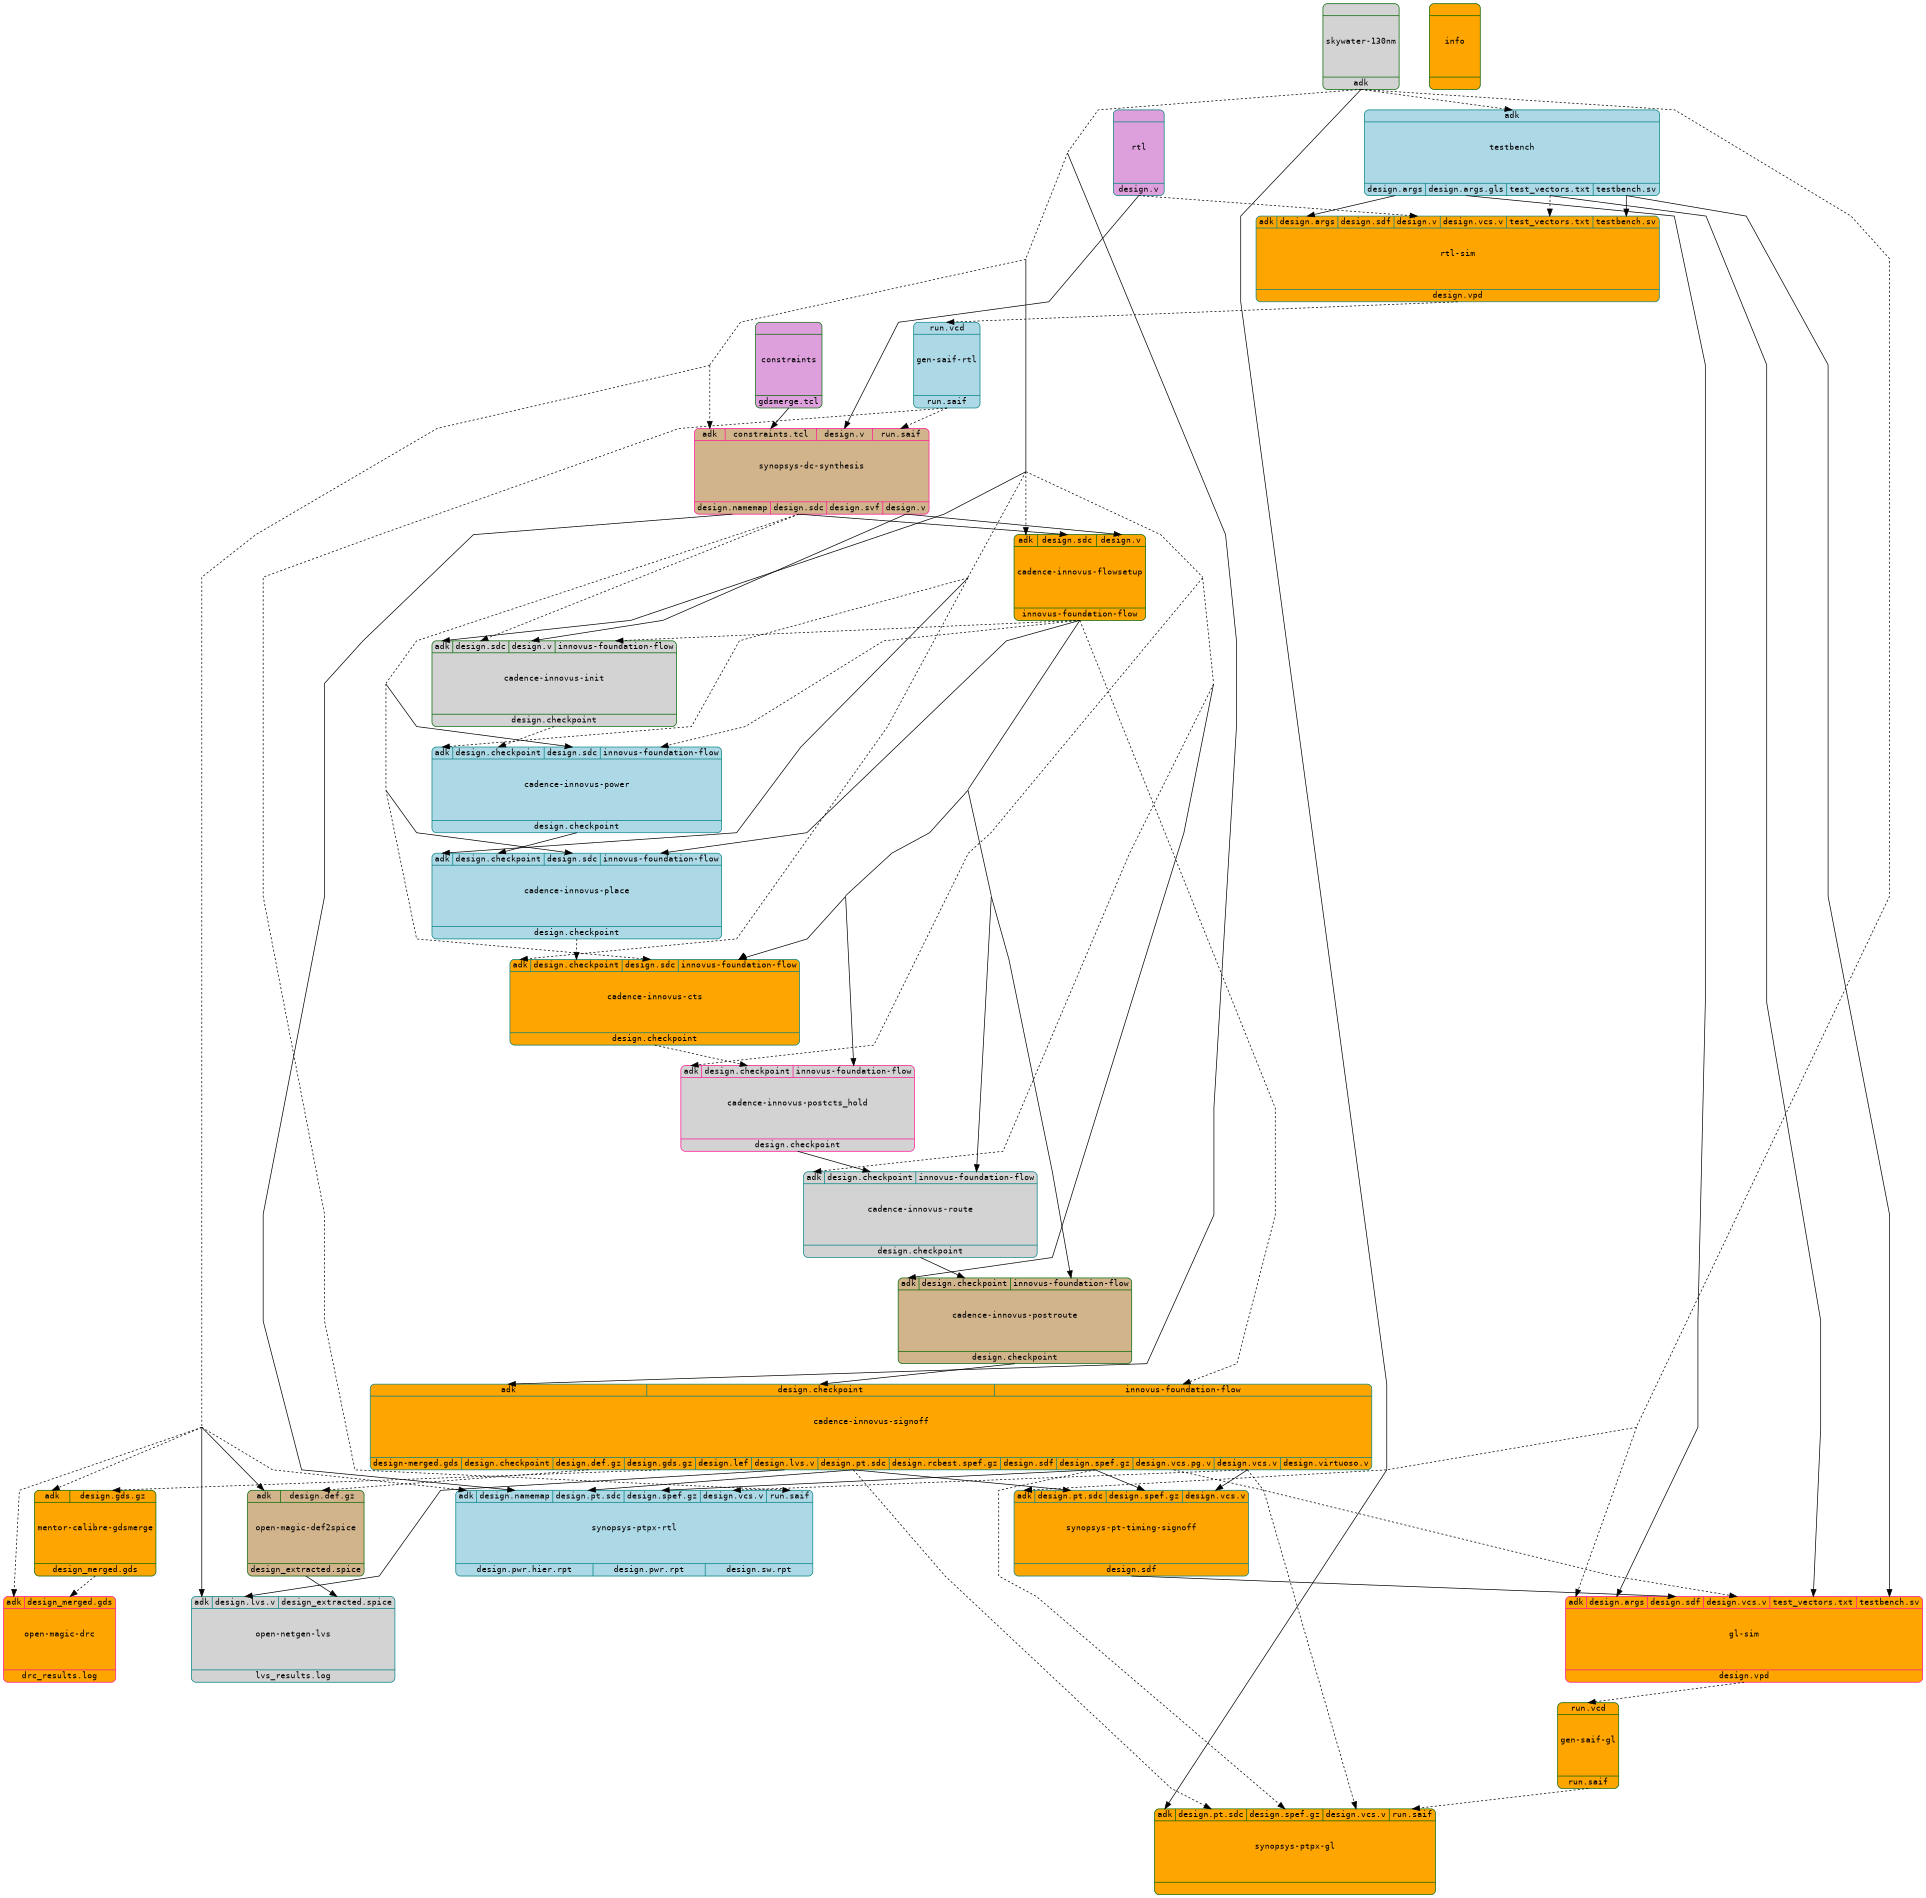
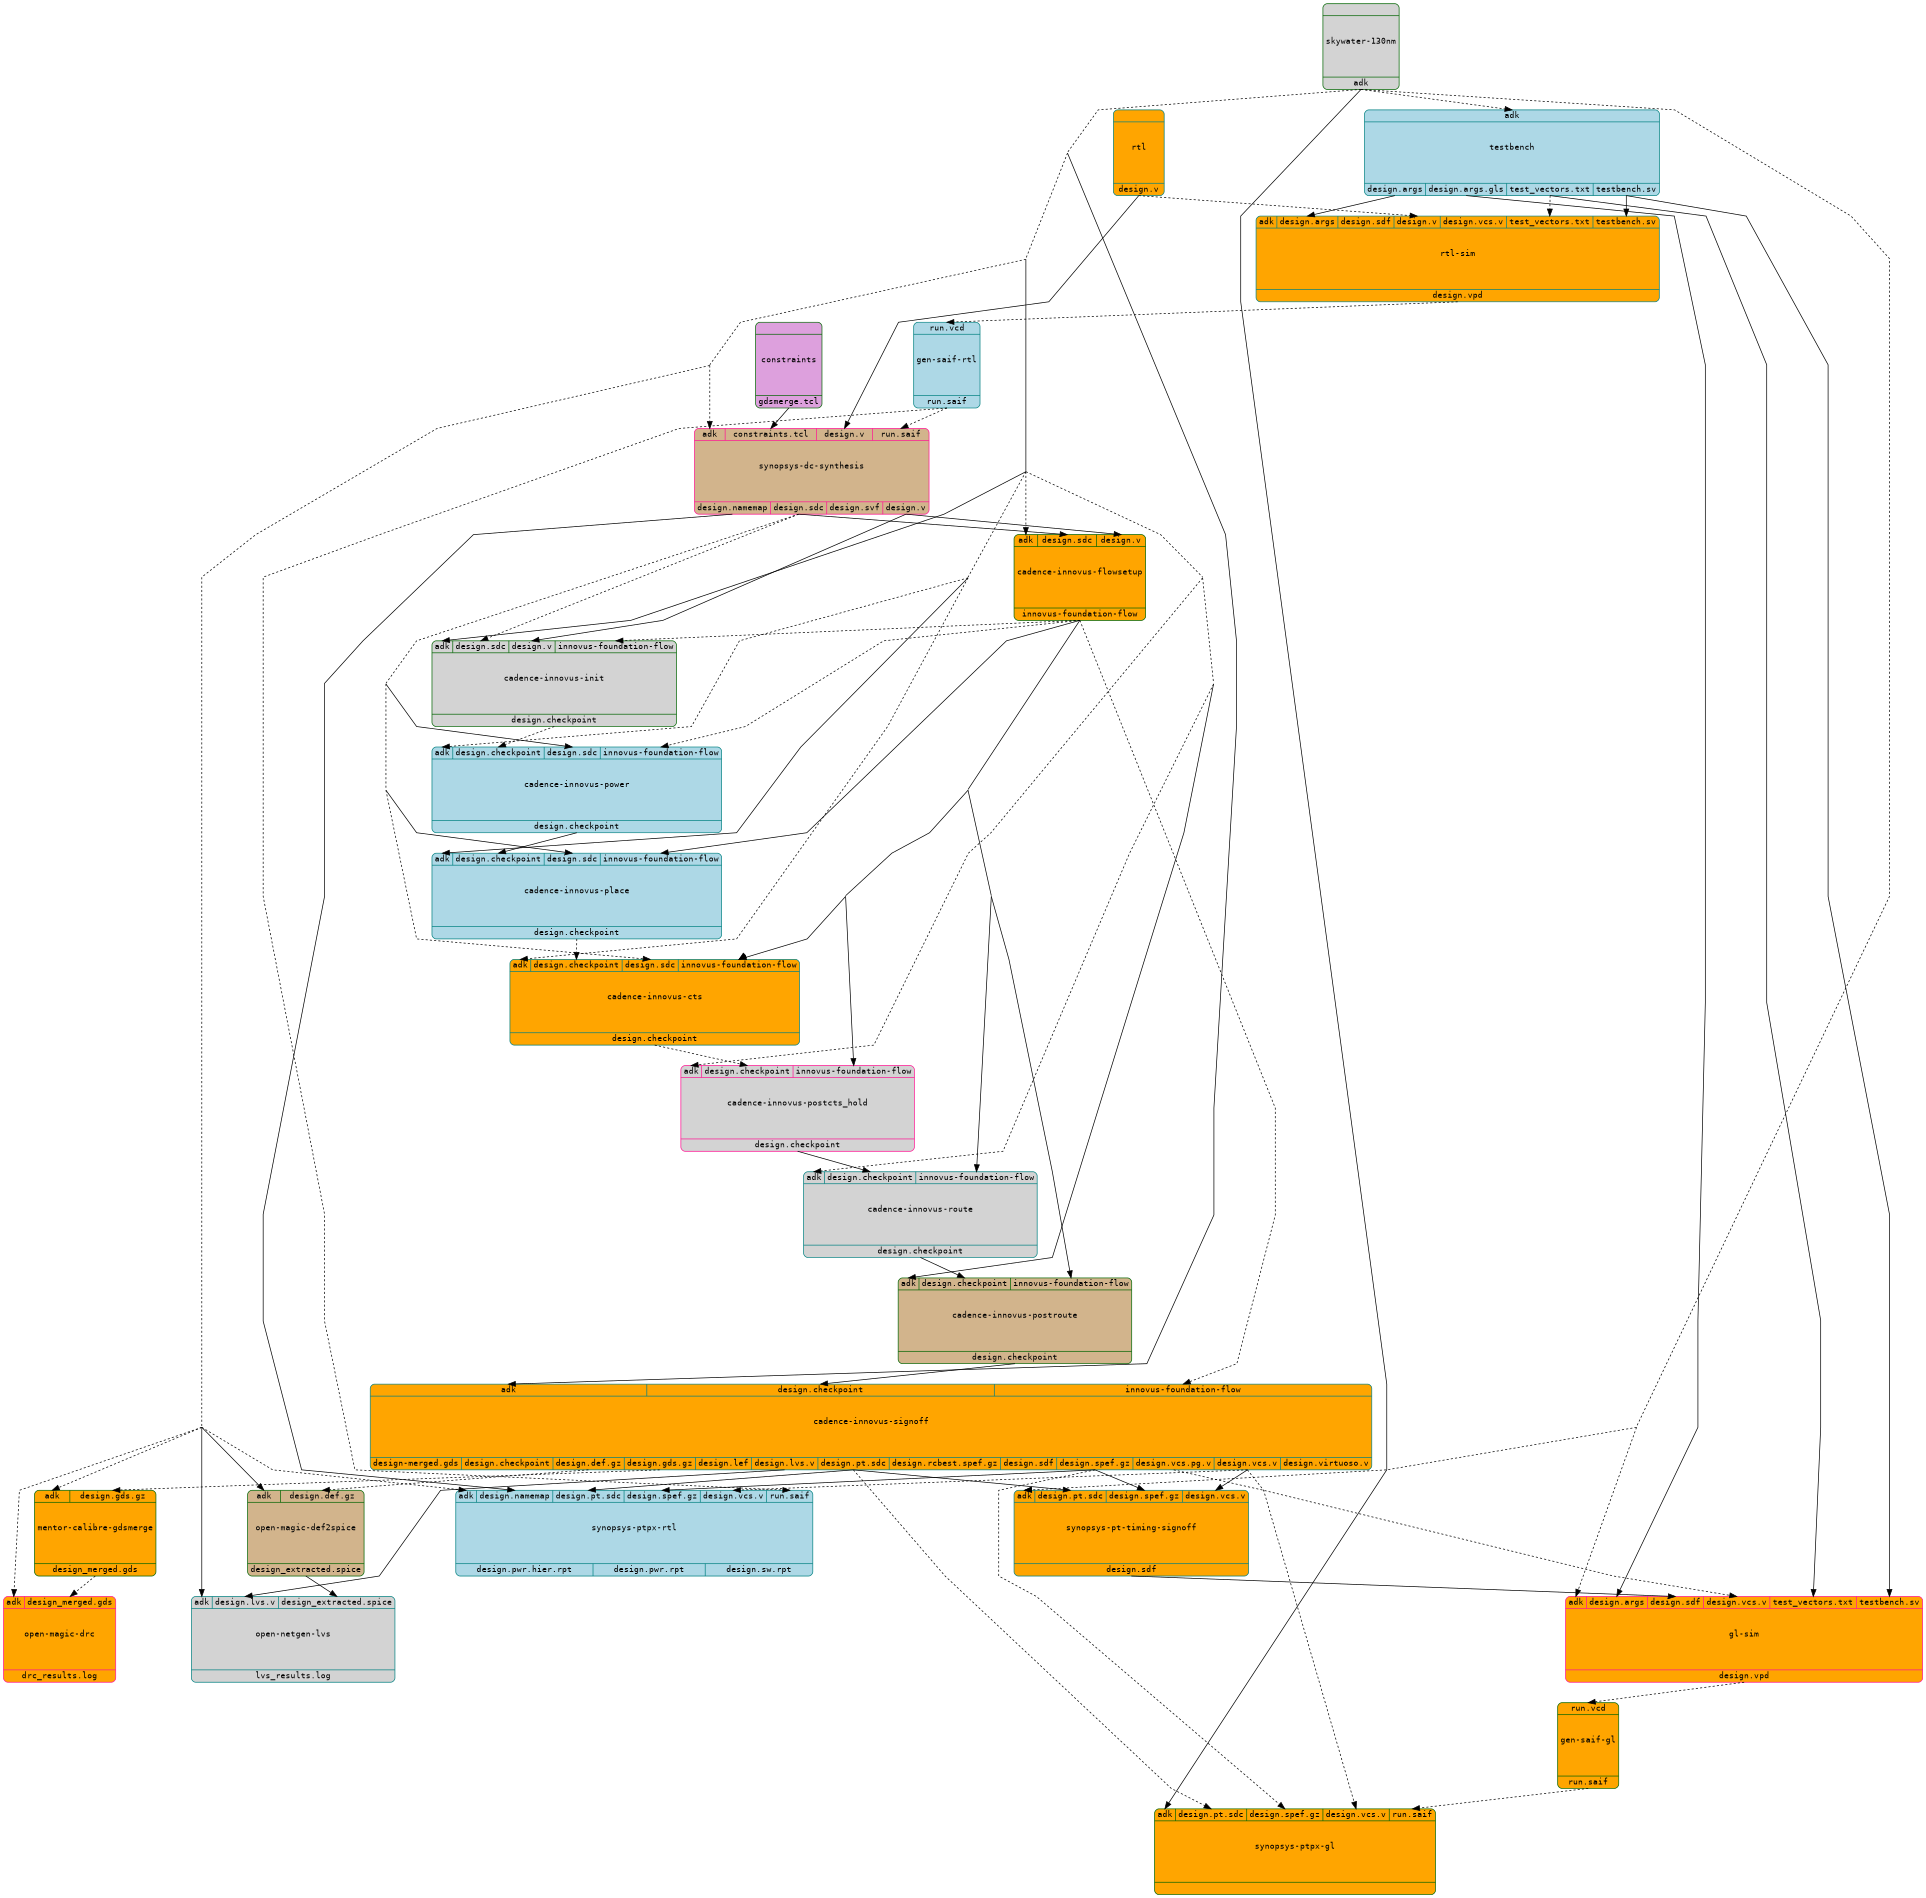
node "info": removed
node "rtl": fillcolor plum -> orange
